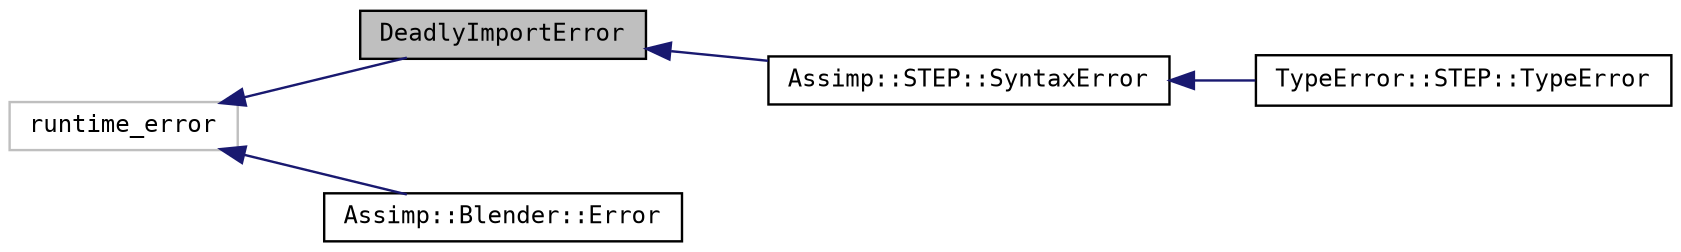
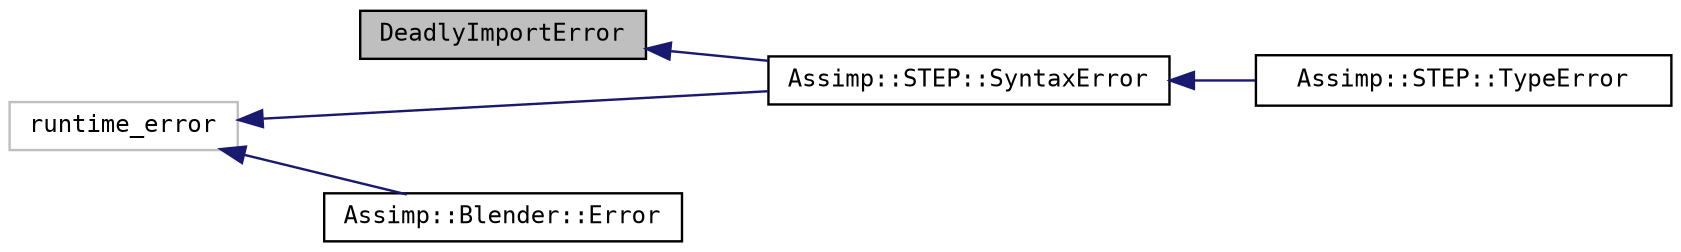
edge "DeadlyImportError" -> "runtime_error": now "Assimp::STEP::SyntaxError" -> "runtime_error"
node "TypeError::STEP::TypeError": label "TypeError::STEP::TypeError" -> "Assimp::STEP::TypeError"
